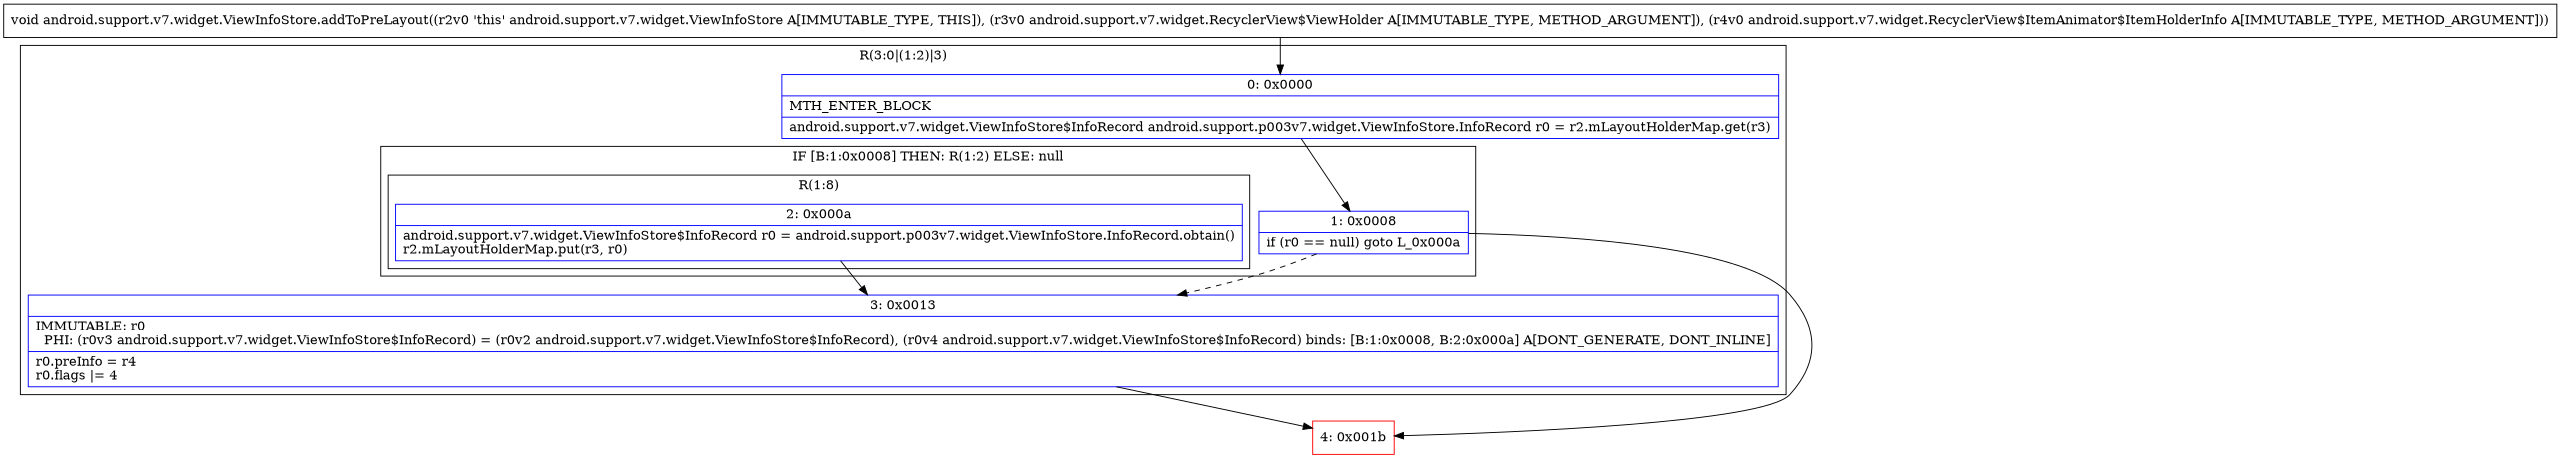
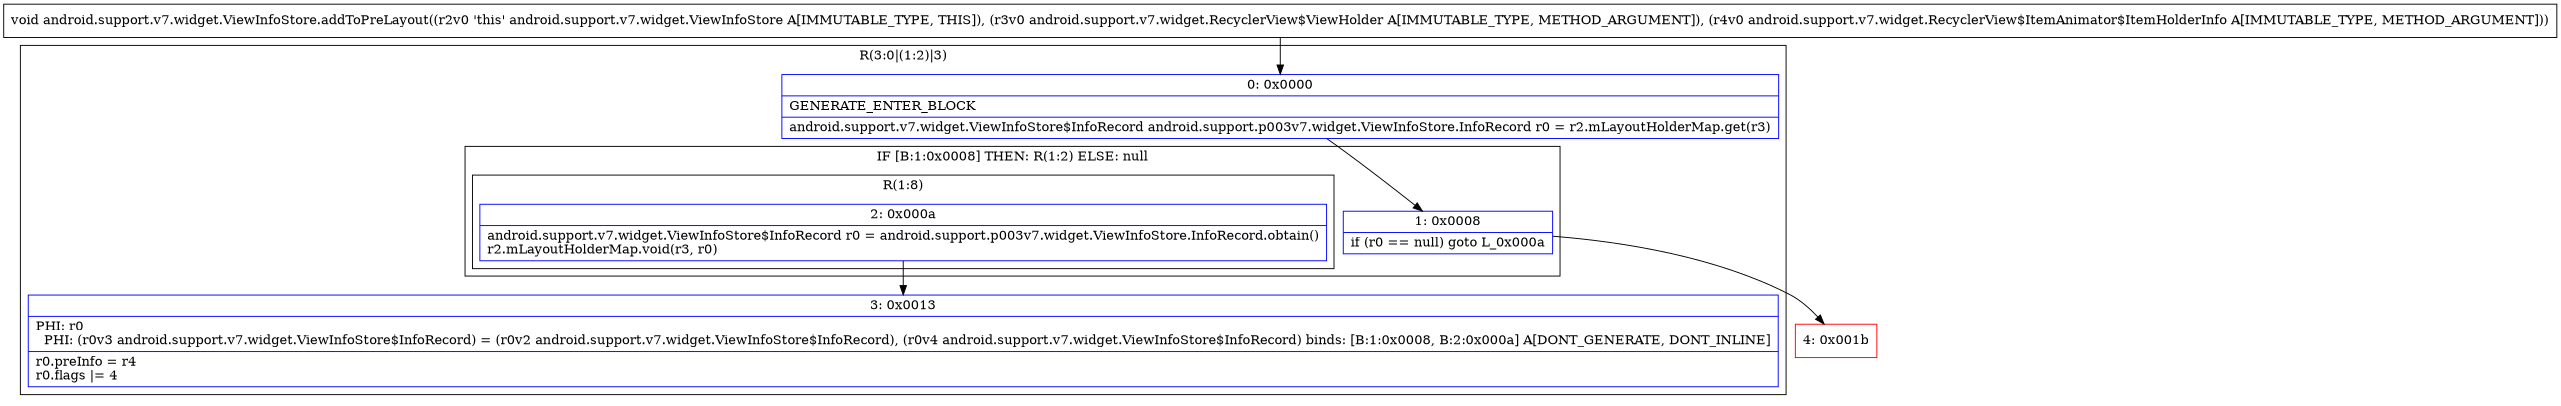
node "0: 0x0000": text "MTH_ENTER_BLOCK" -> "GENERATE_ENTER_BLOCK"
node "2: 0x000a": text "r2.mLayoutHolderMap.put(r3, r0)" -> "r2.mLayoutHolderMap.void(r3, r0)"
edge "1: 0x0008" -> "3: 0x0013": removed
node "3: 0x0013": text "IMMUTABLE: r0" -> "PHI: r0"
edge "3: 0x0013" -> "4: 0x001b": removed
